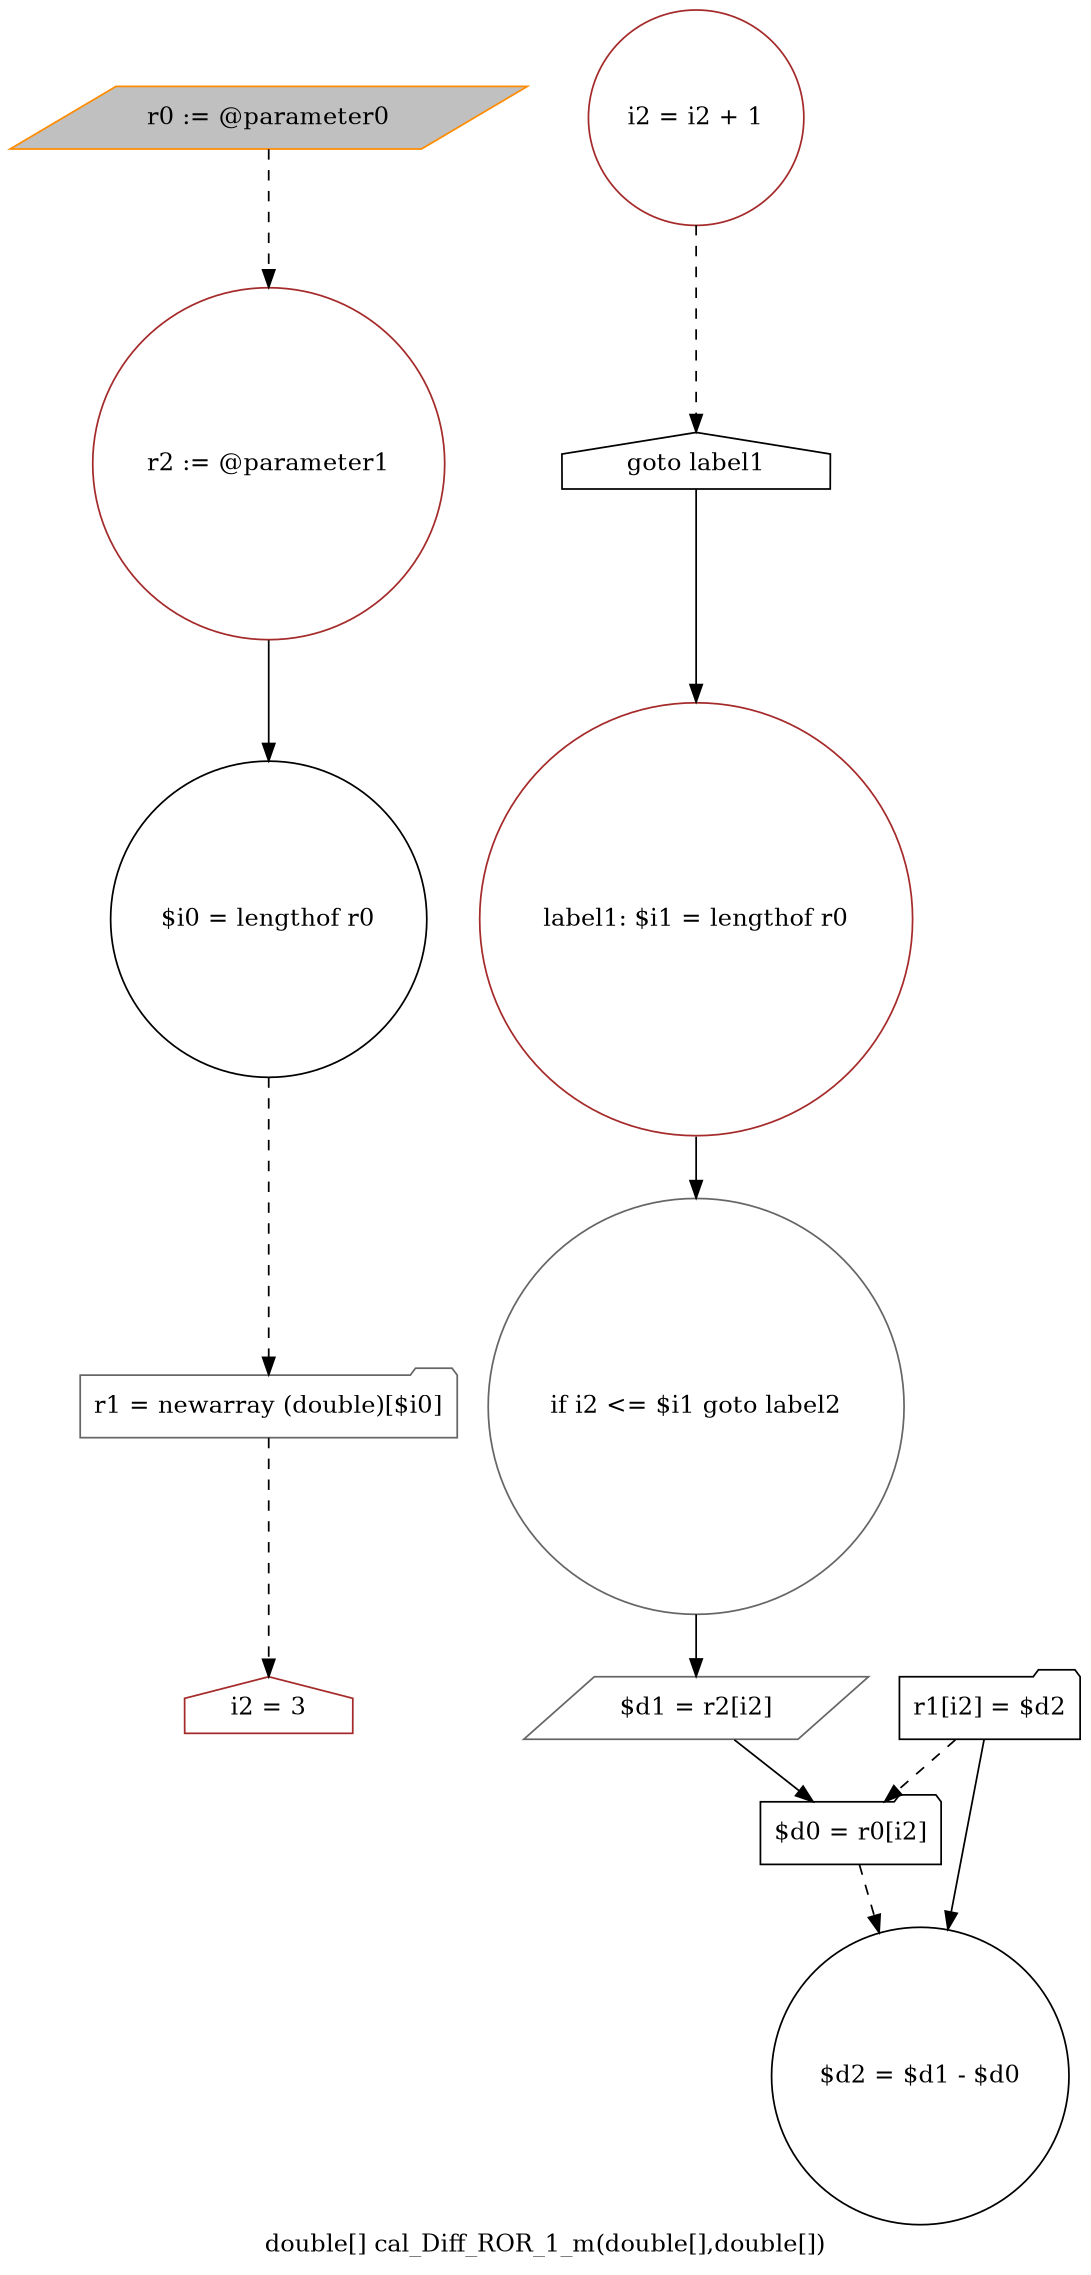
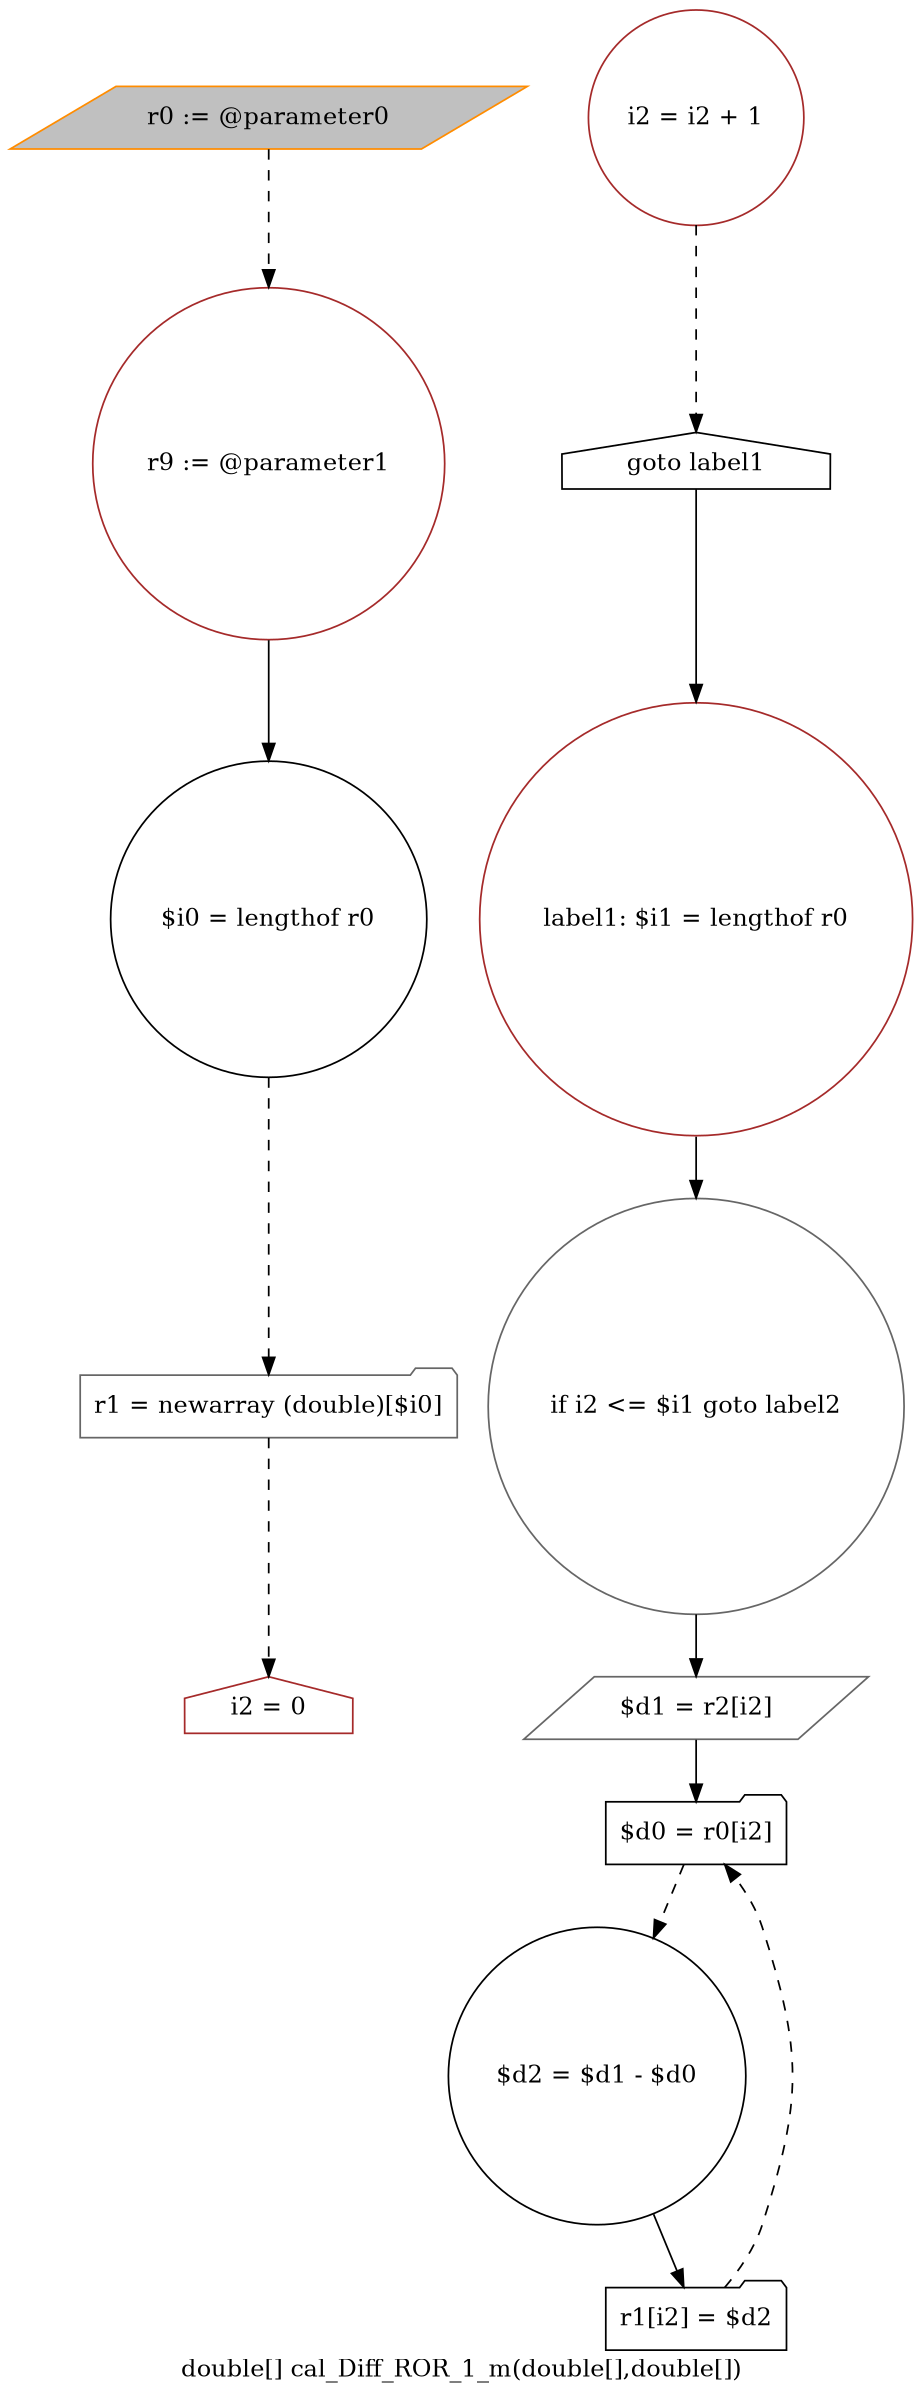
node "r2 := @parameter1": label "r2 := @parameter1" -> "r9 := @parameter1"
node "i2 = 3": label "i2 = 3" -> "i2 = 0"
edge "r1[i2] = $d2" -> "$d2 = $d1 - $d0": reversed
